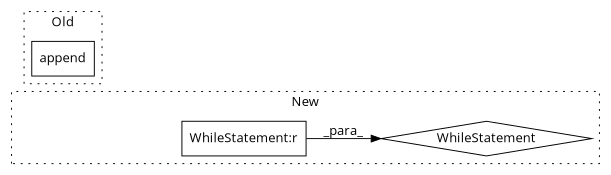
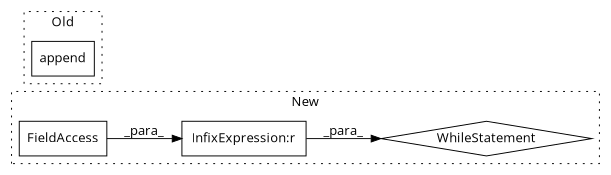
node "FieldAccess": added
node "WhileStatement:r": label "WhileStatement:r" -> "InfixExpression:r"
